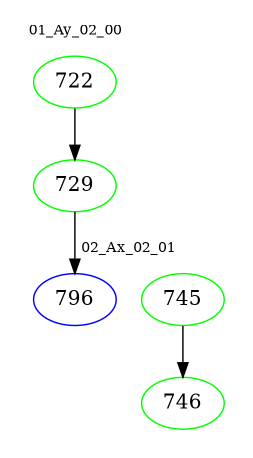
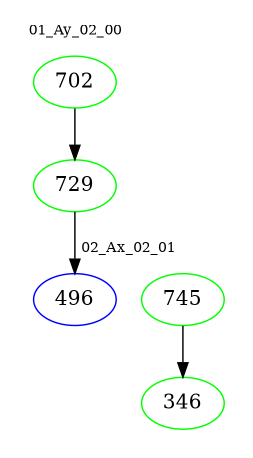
node "722": label "722" -> "702"
node "796": label "796" -> "496"
node "746": label "746" -> "346"
